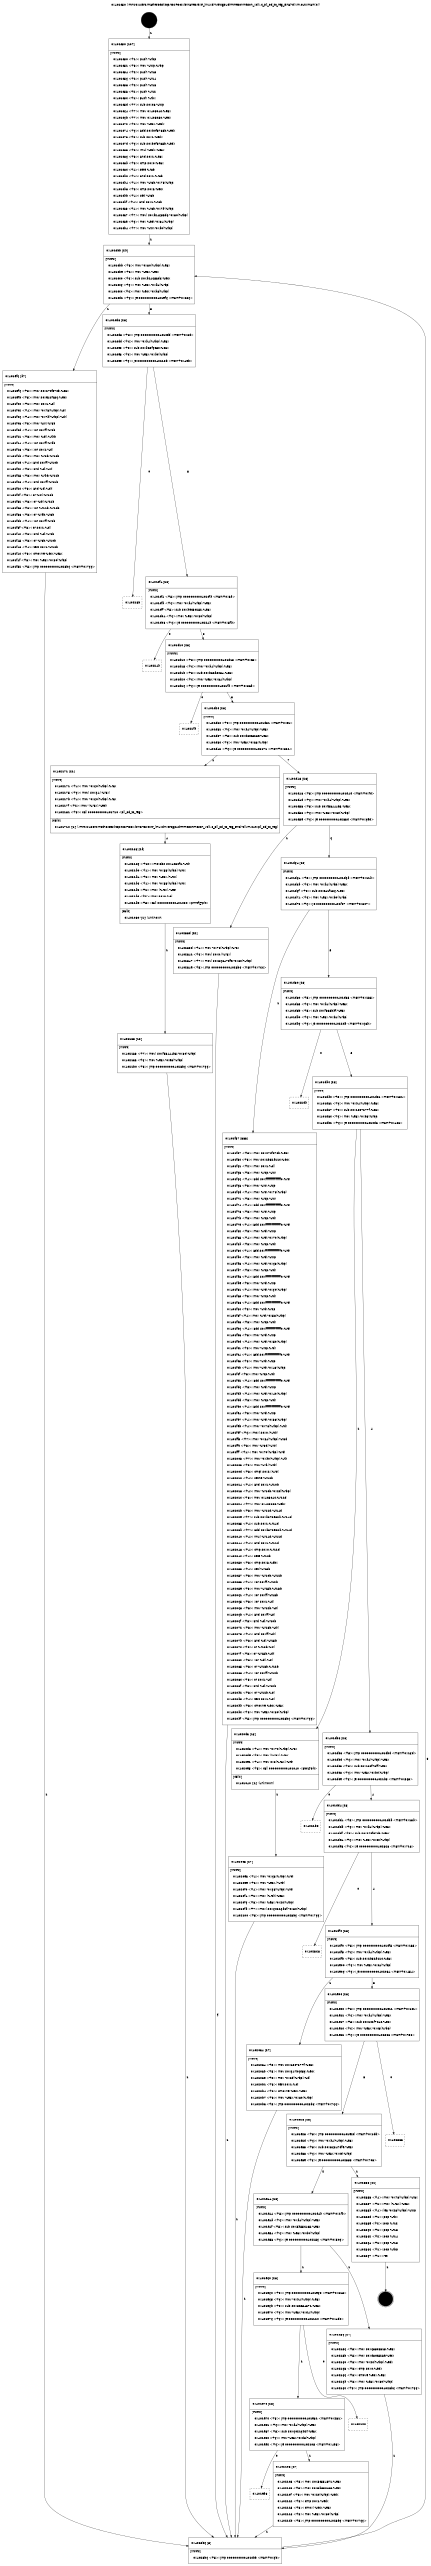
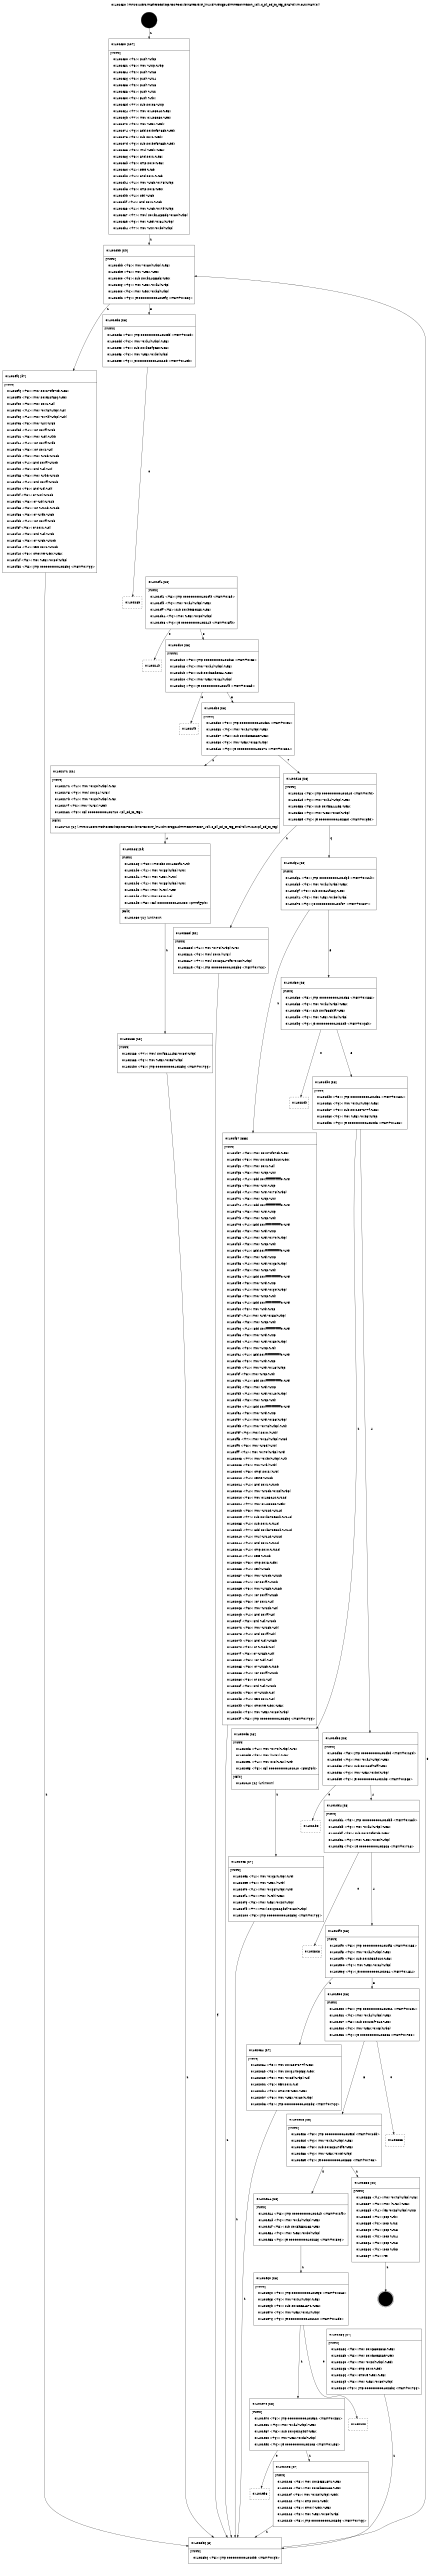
edge "0x401cd8 [28]" -> "0x401cf4 [28]": removed, label "8"
edge "0x401e44 [28]" -> "0x402156 [27]": removed, label "1"
